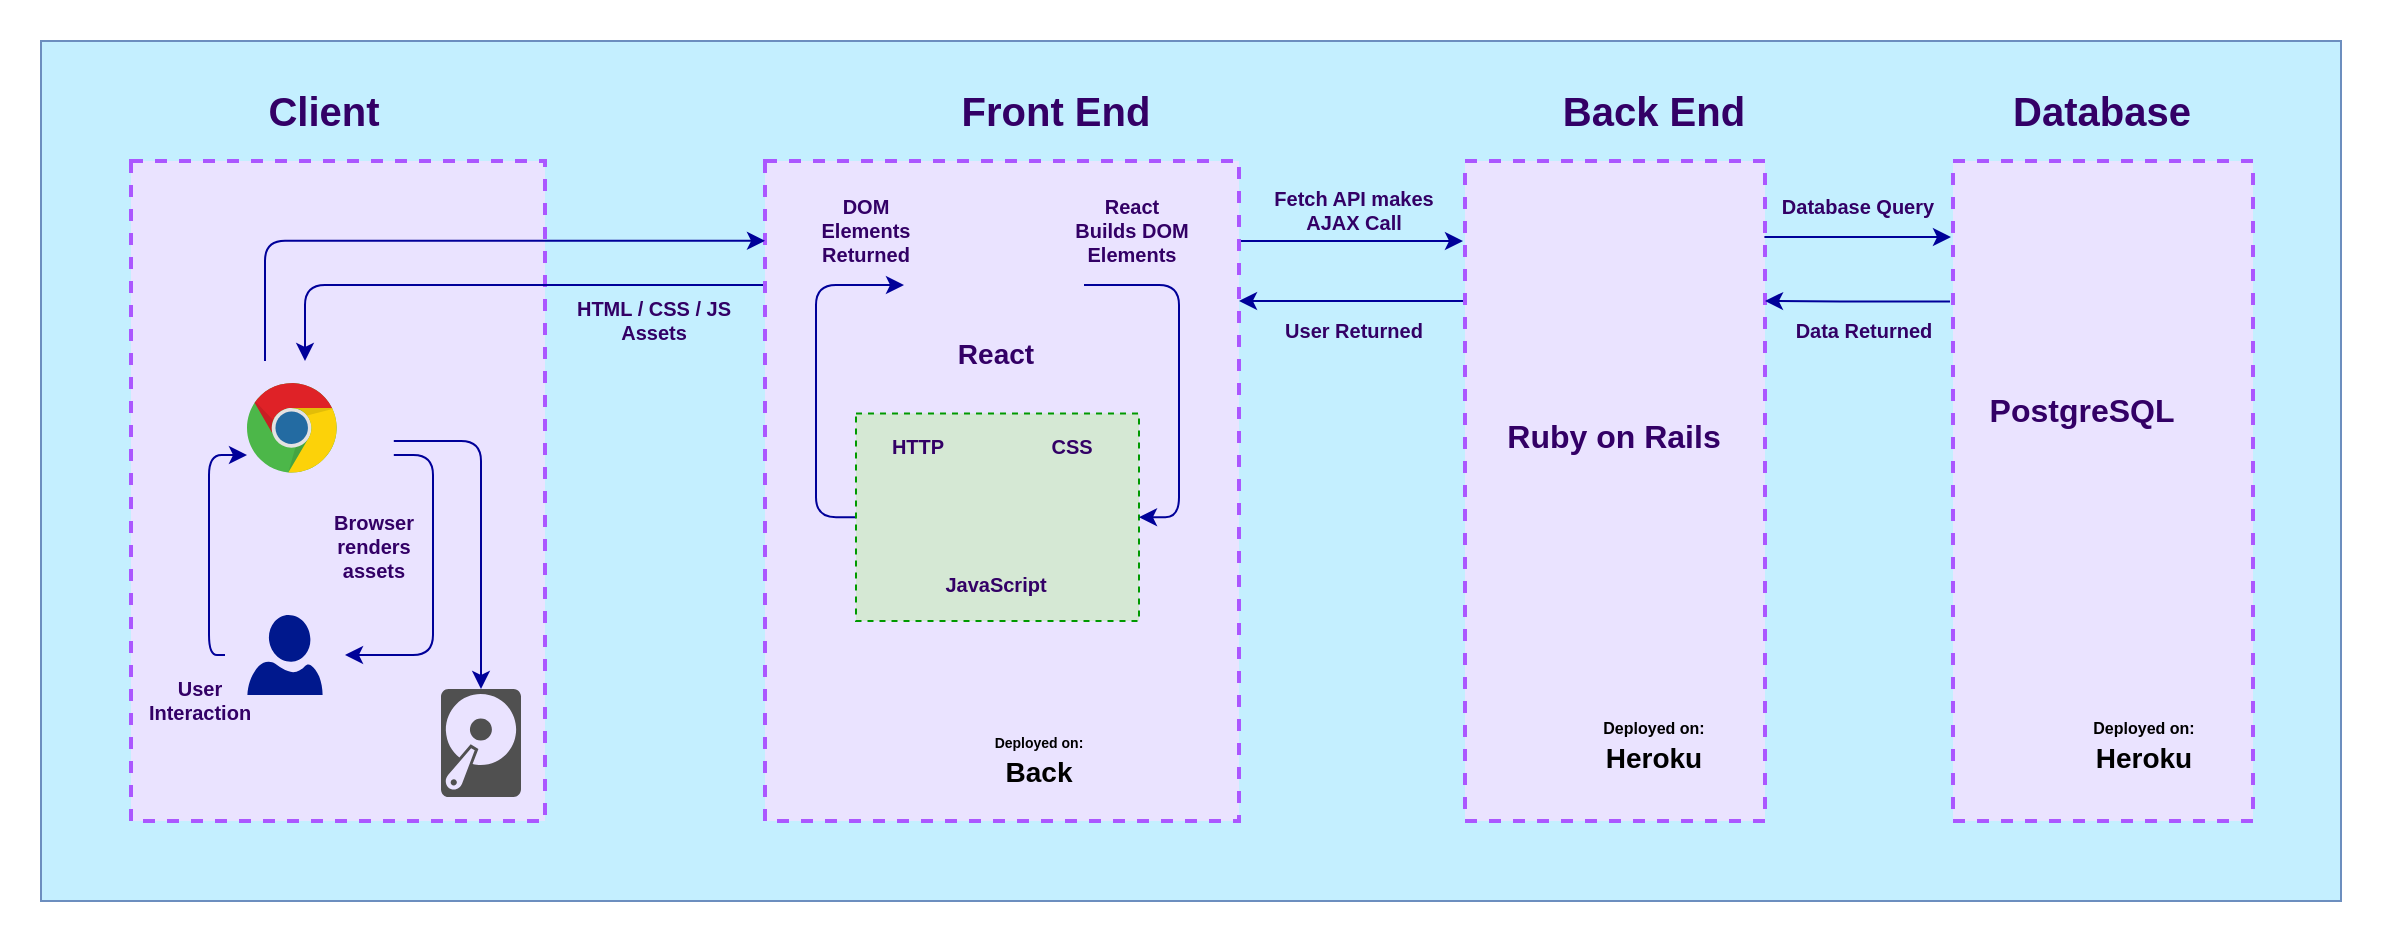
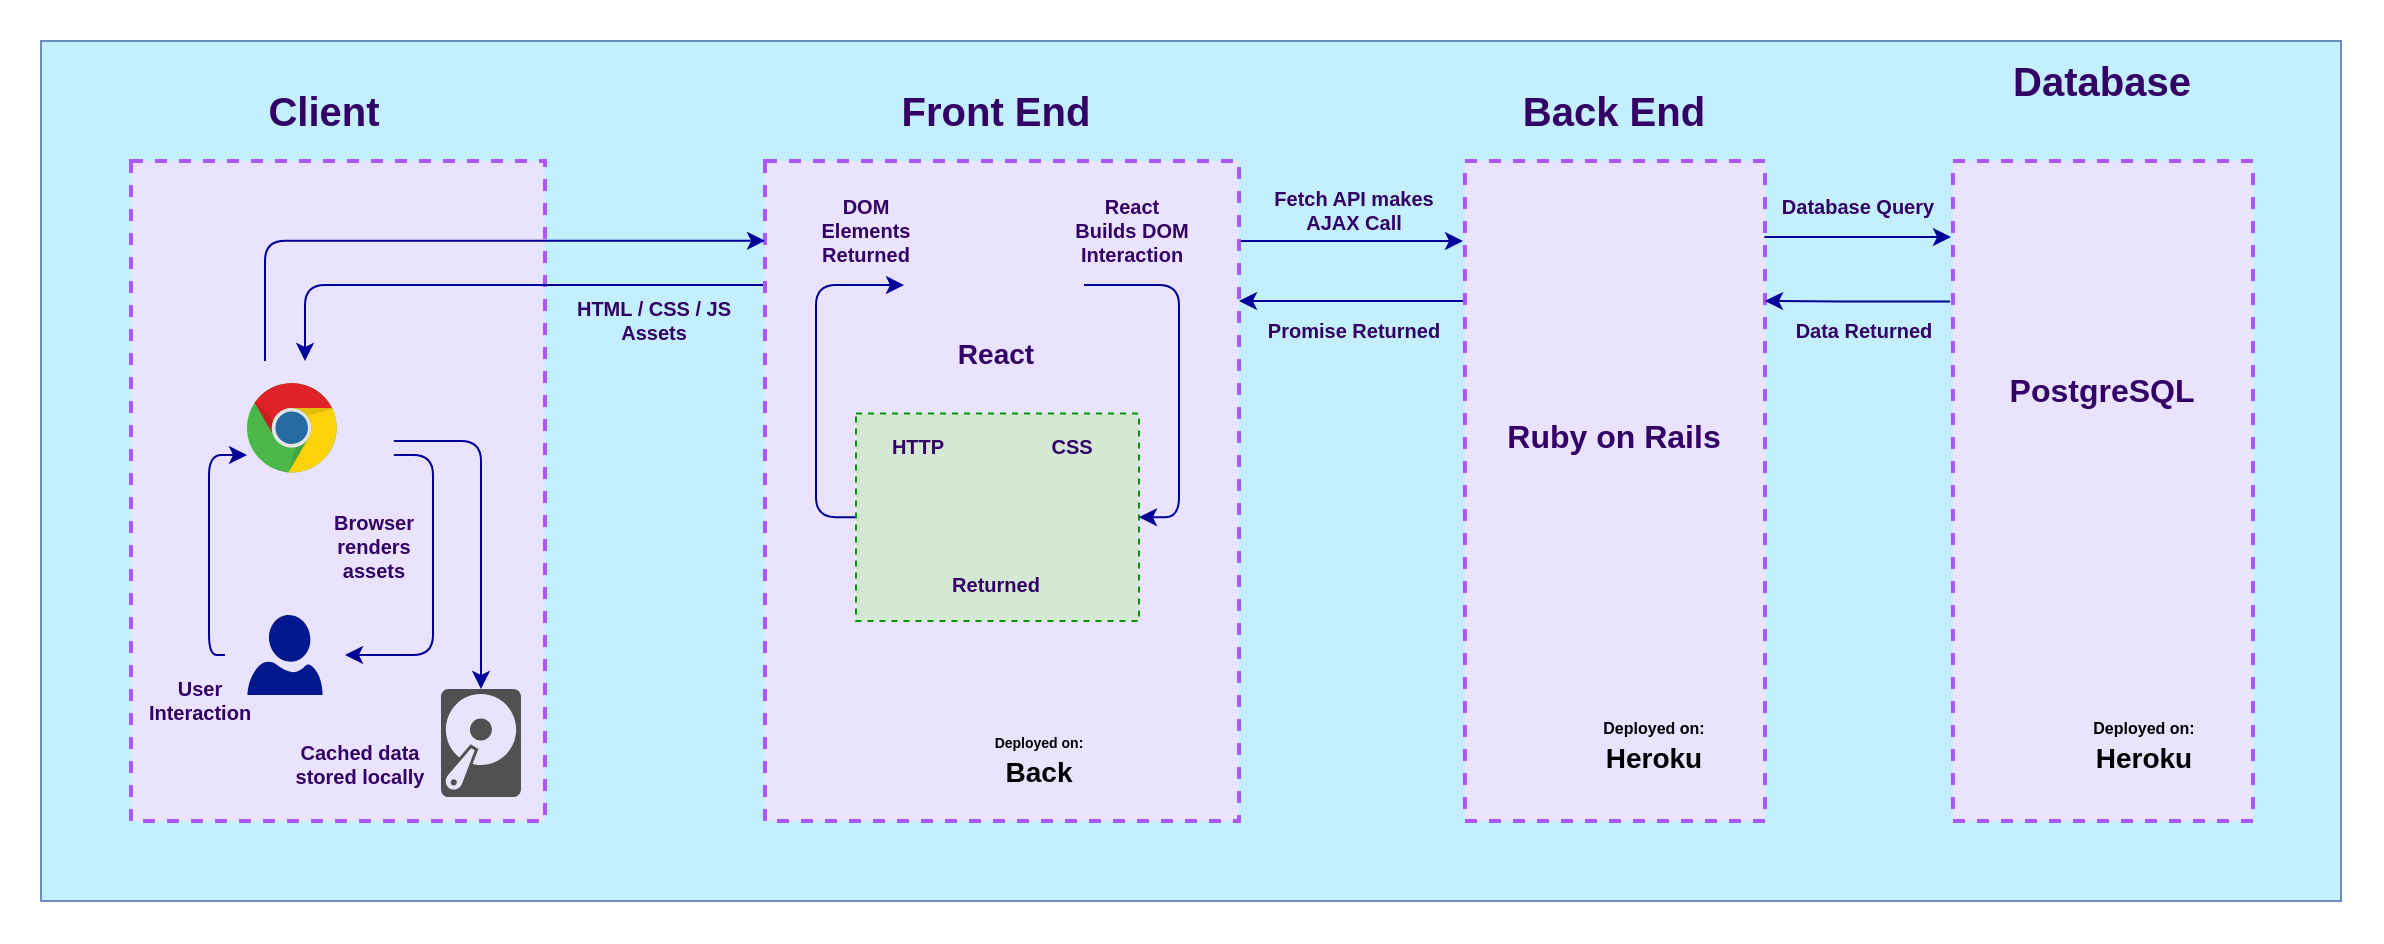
node "Front End": moved (1056, 111) -> (996, 111)
node "Back End": moved (1655, 111) -> (1615, 111)
node "Database": moved (2103, 111) -> (2103, 81)
node "React Builds DOM Elements": label "React Builds DOM Elements" -> "React Builds DOM Interaction"
node "User Returned": label "User Returned" -> "Promise Returned"
node "PostgreSQL": moved (2083, 411) -> (2103, 391)
node "JavaScript": label "JavaScript" -> "Returned"
node "Cached data stored locally": added
